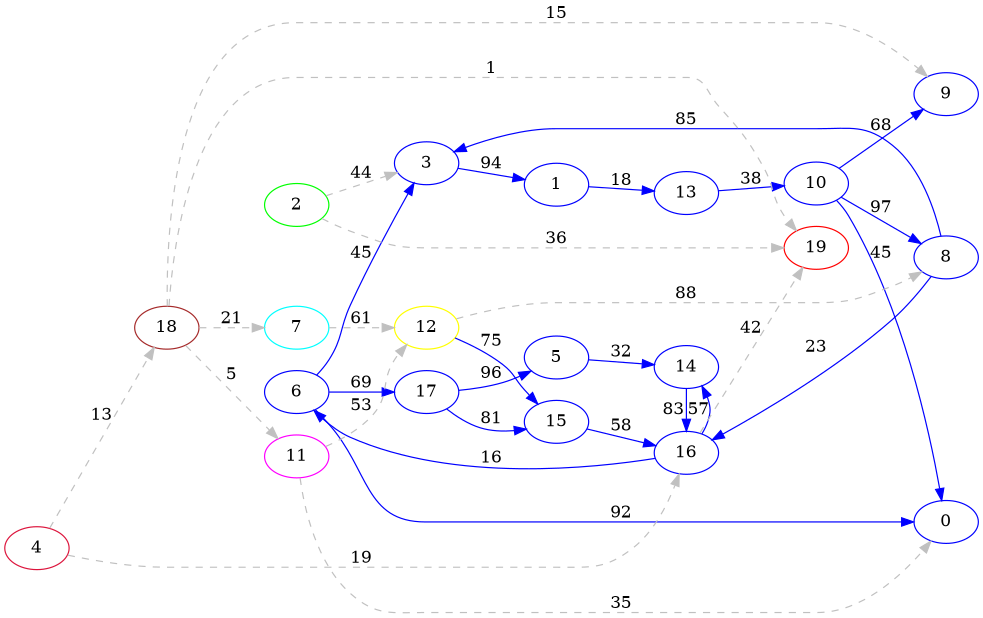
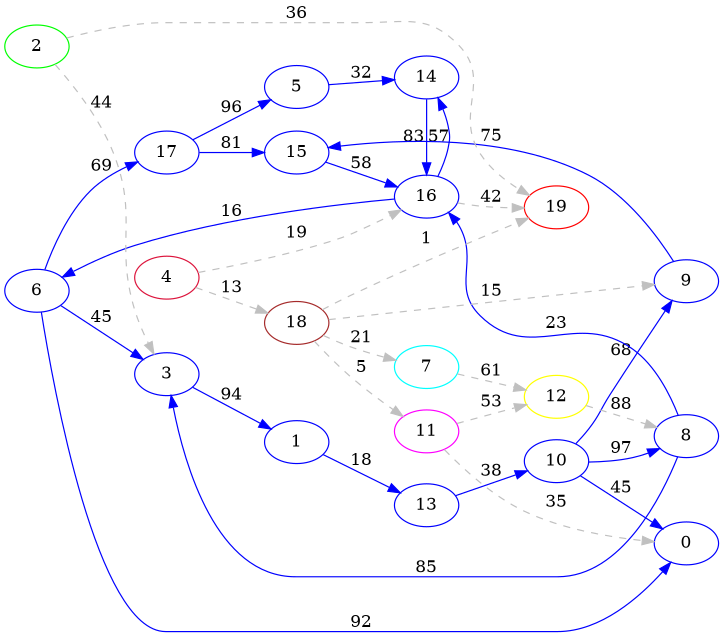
edge "12" -> "15": now "9" -> "15"
